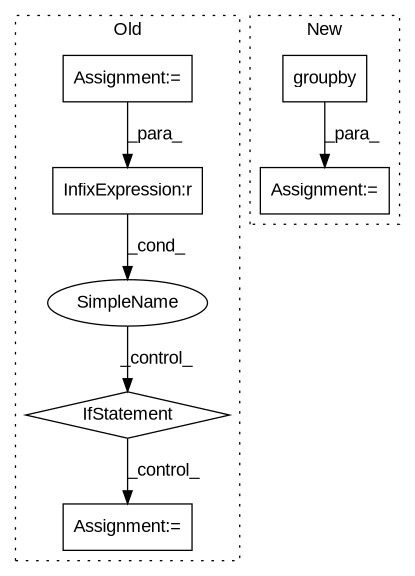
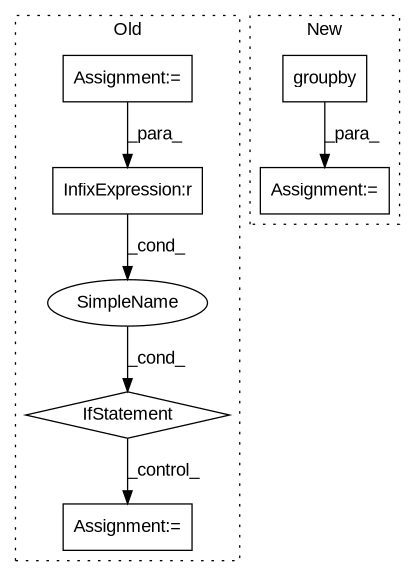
edge "SimpleName" -> "IfStatement": label "_control_" -> "_cond_"
